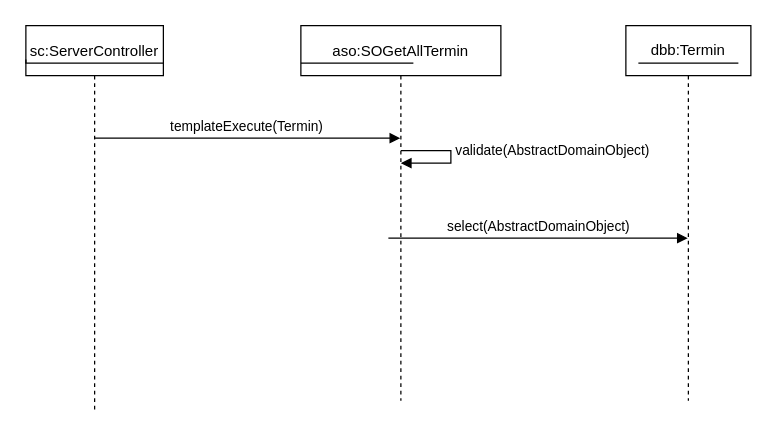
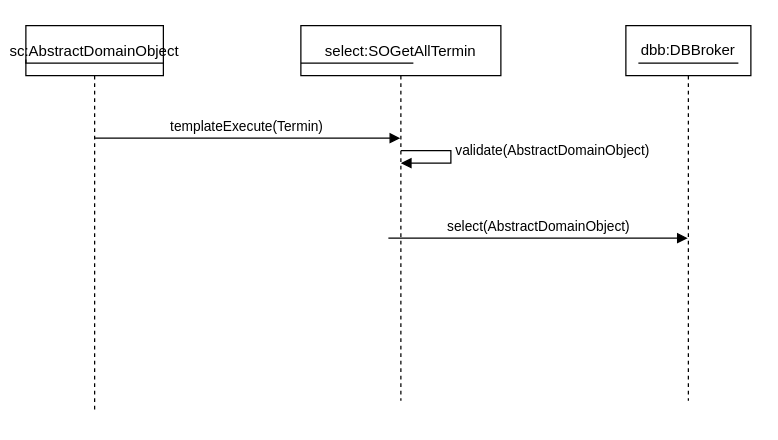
node "sc:ServerController": label "sc:ServerController" -> "sc:AbstractDomainObject"
node "aso:SOGetAllTermin": label "aso:SOGetAllTermin" -> "select:SOGetAllTermin"
node "dbb:Termin": label "dbb:Termin" -> "dbb:DBBroker"
